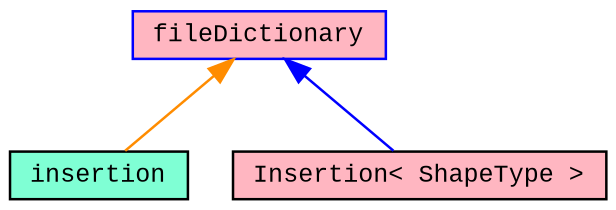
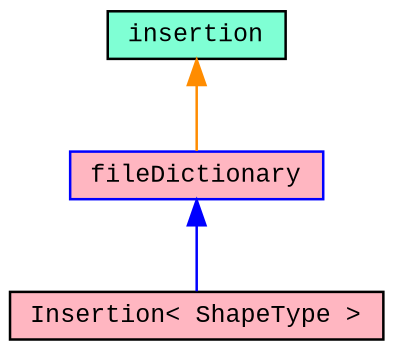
edge "insertion" -> "fileDictionary": reversed
